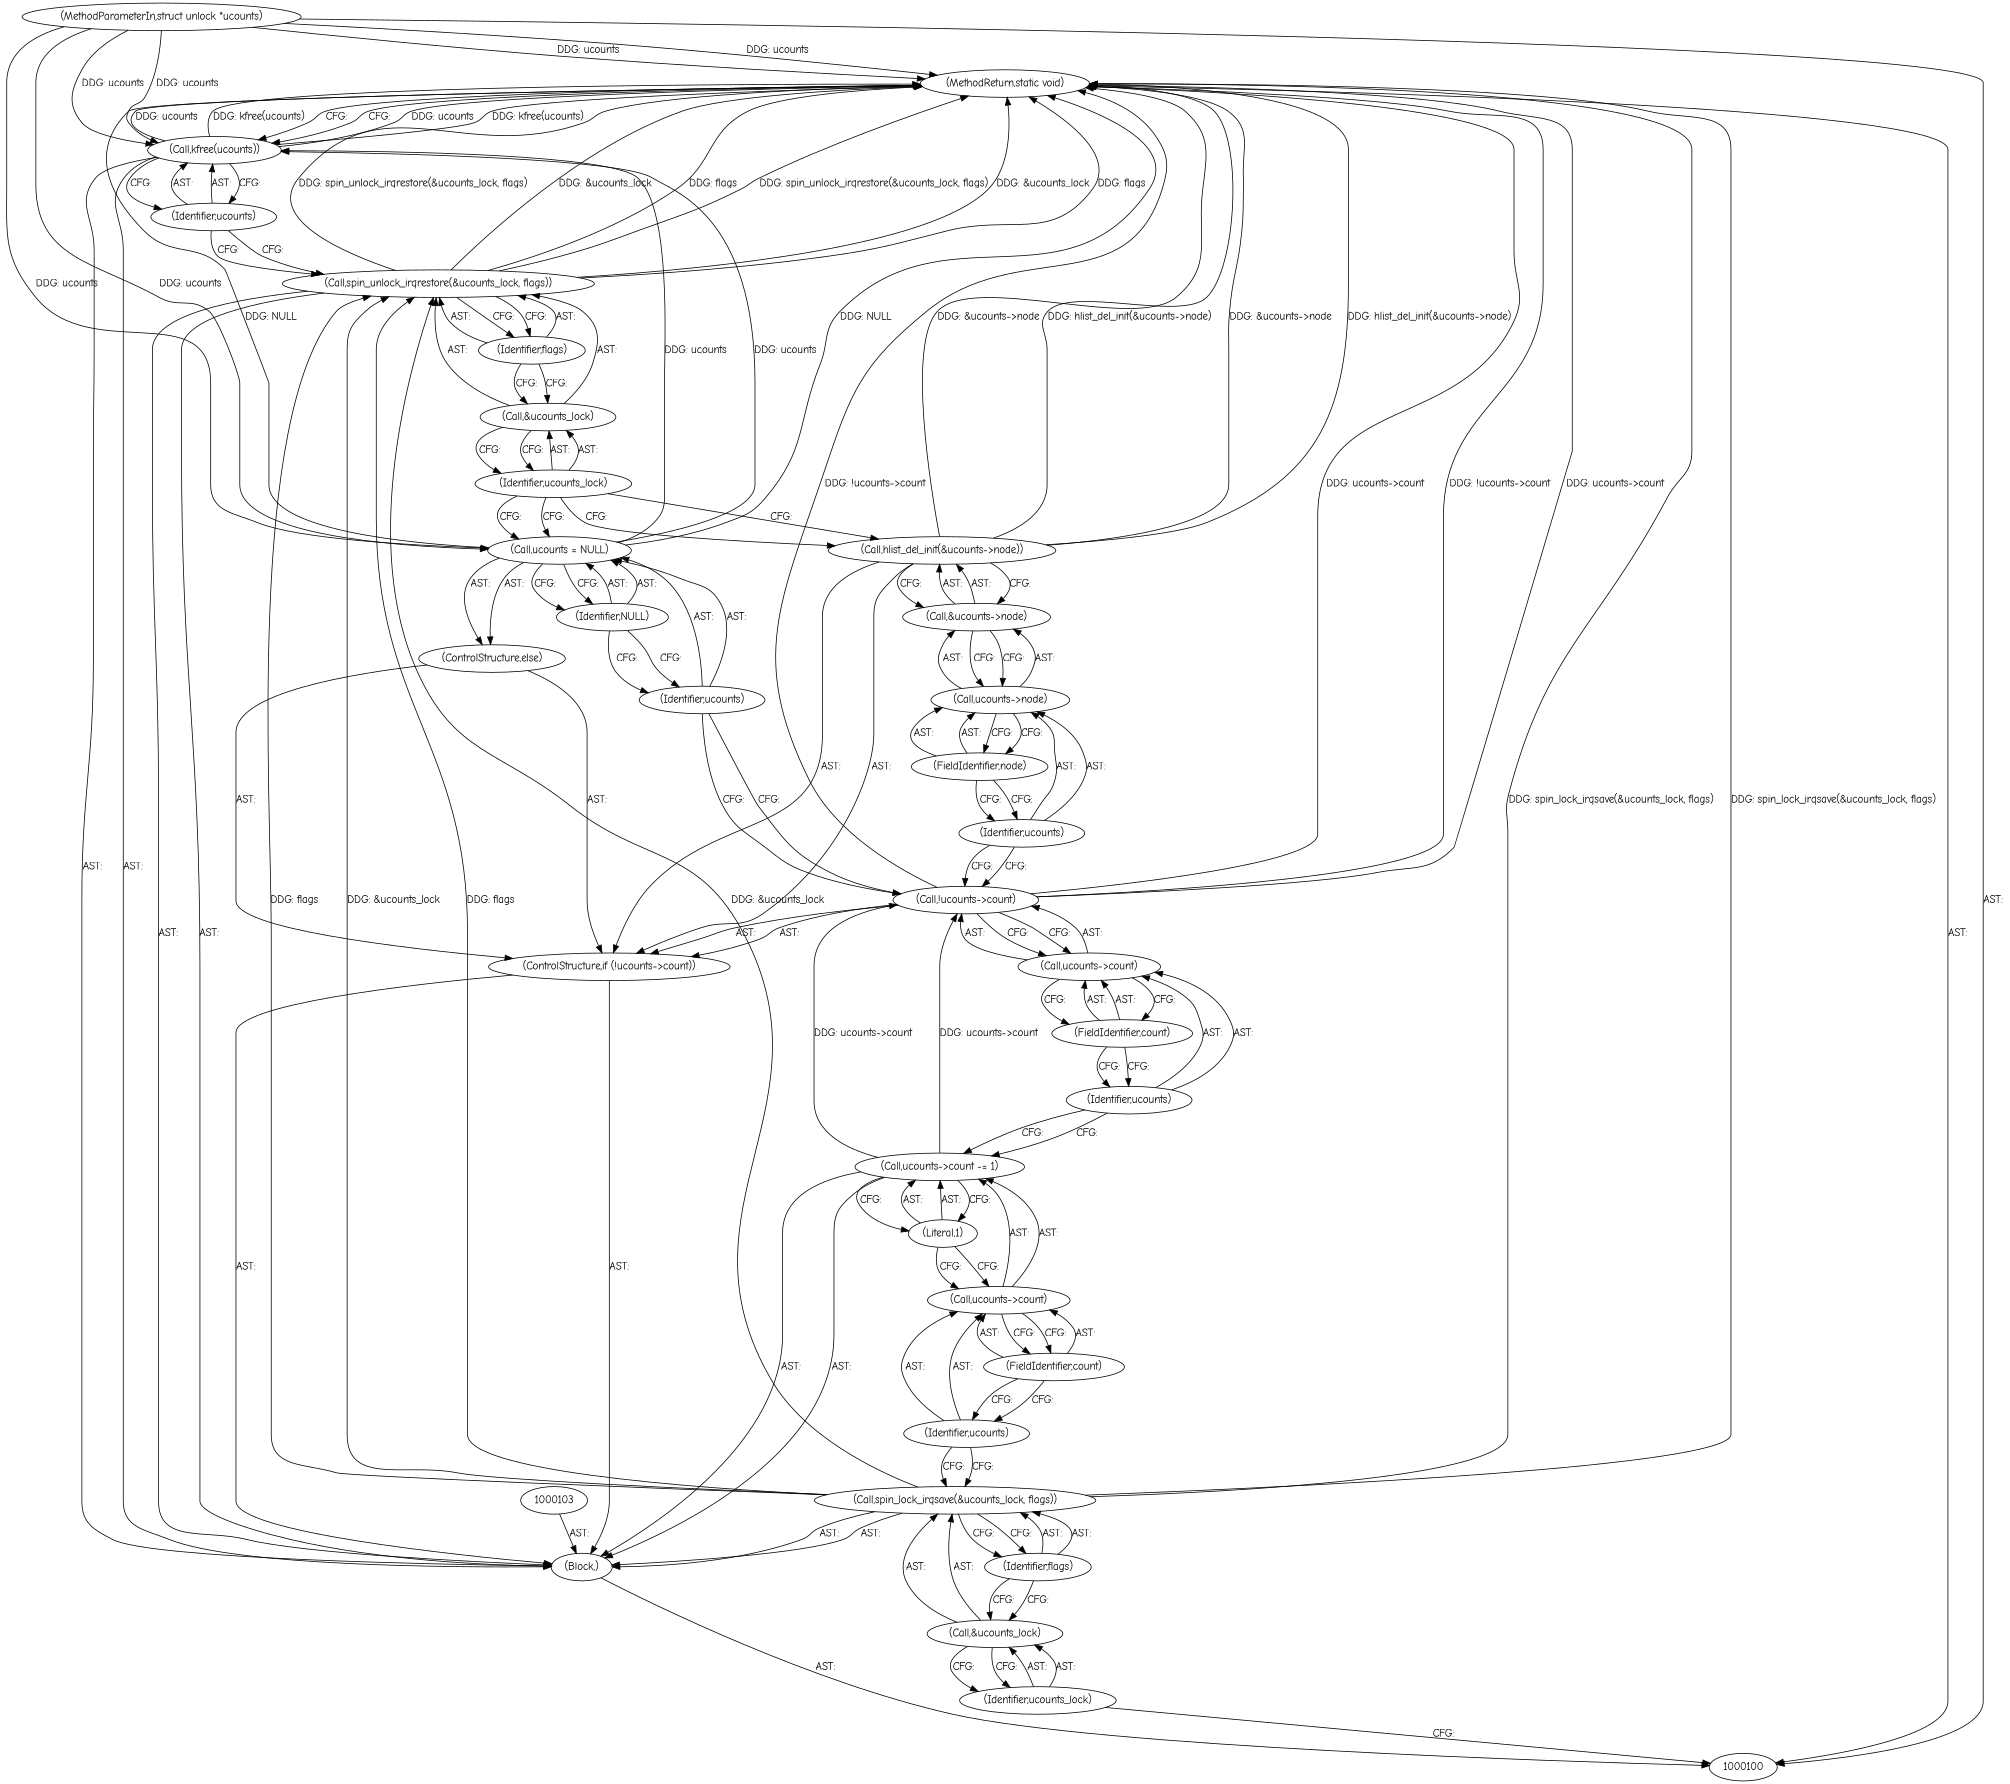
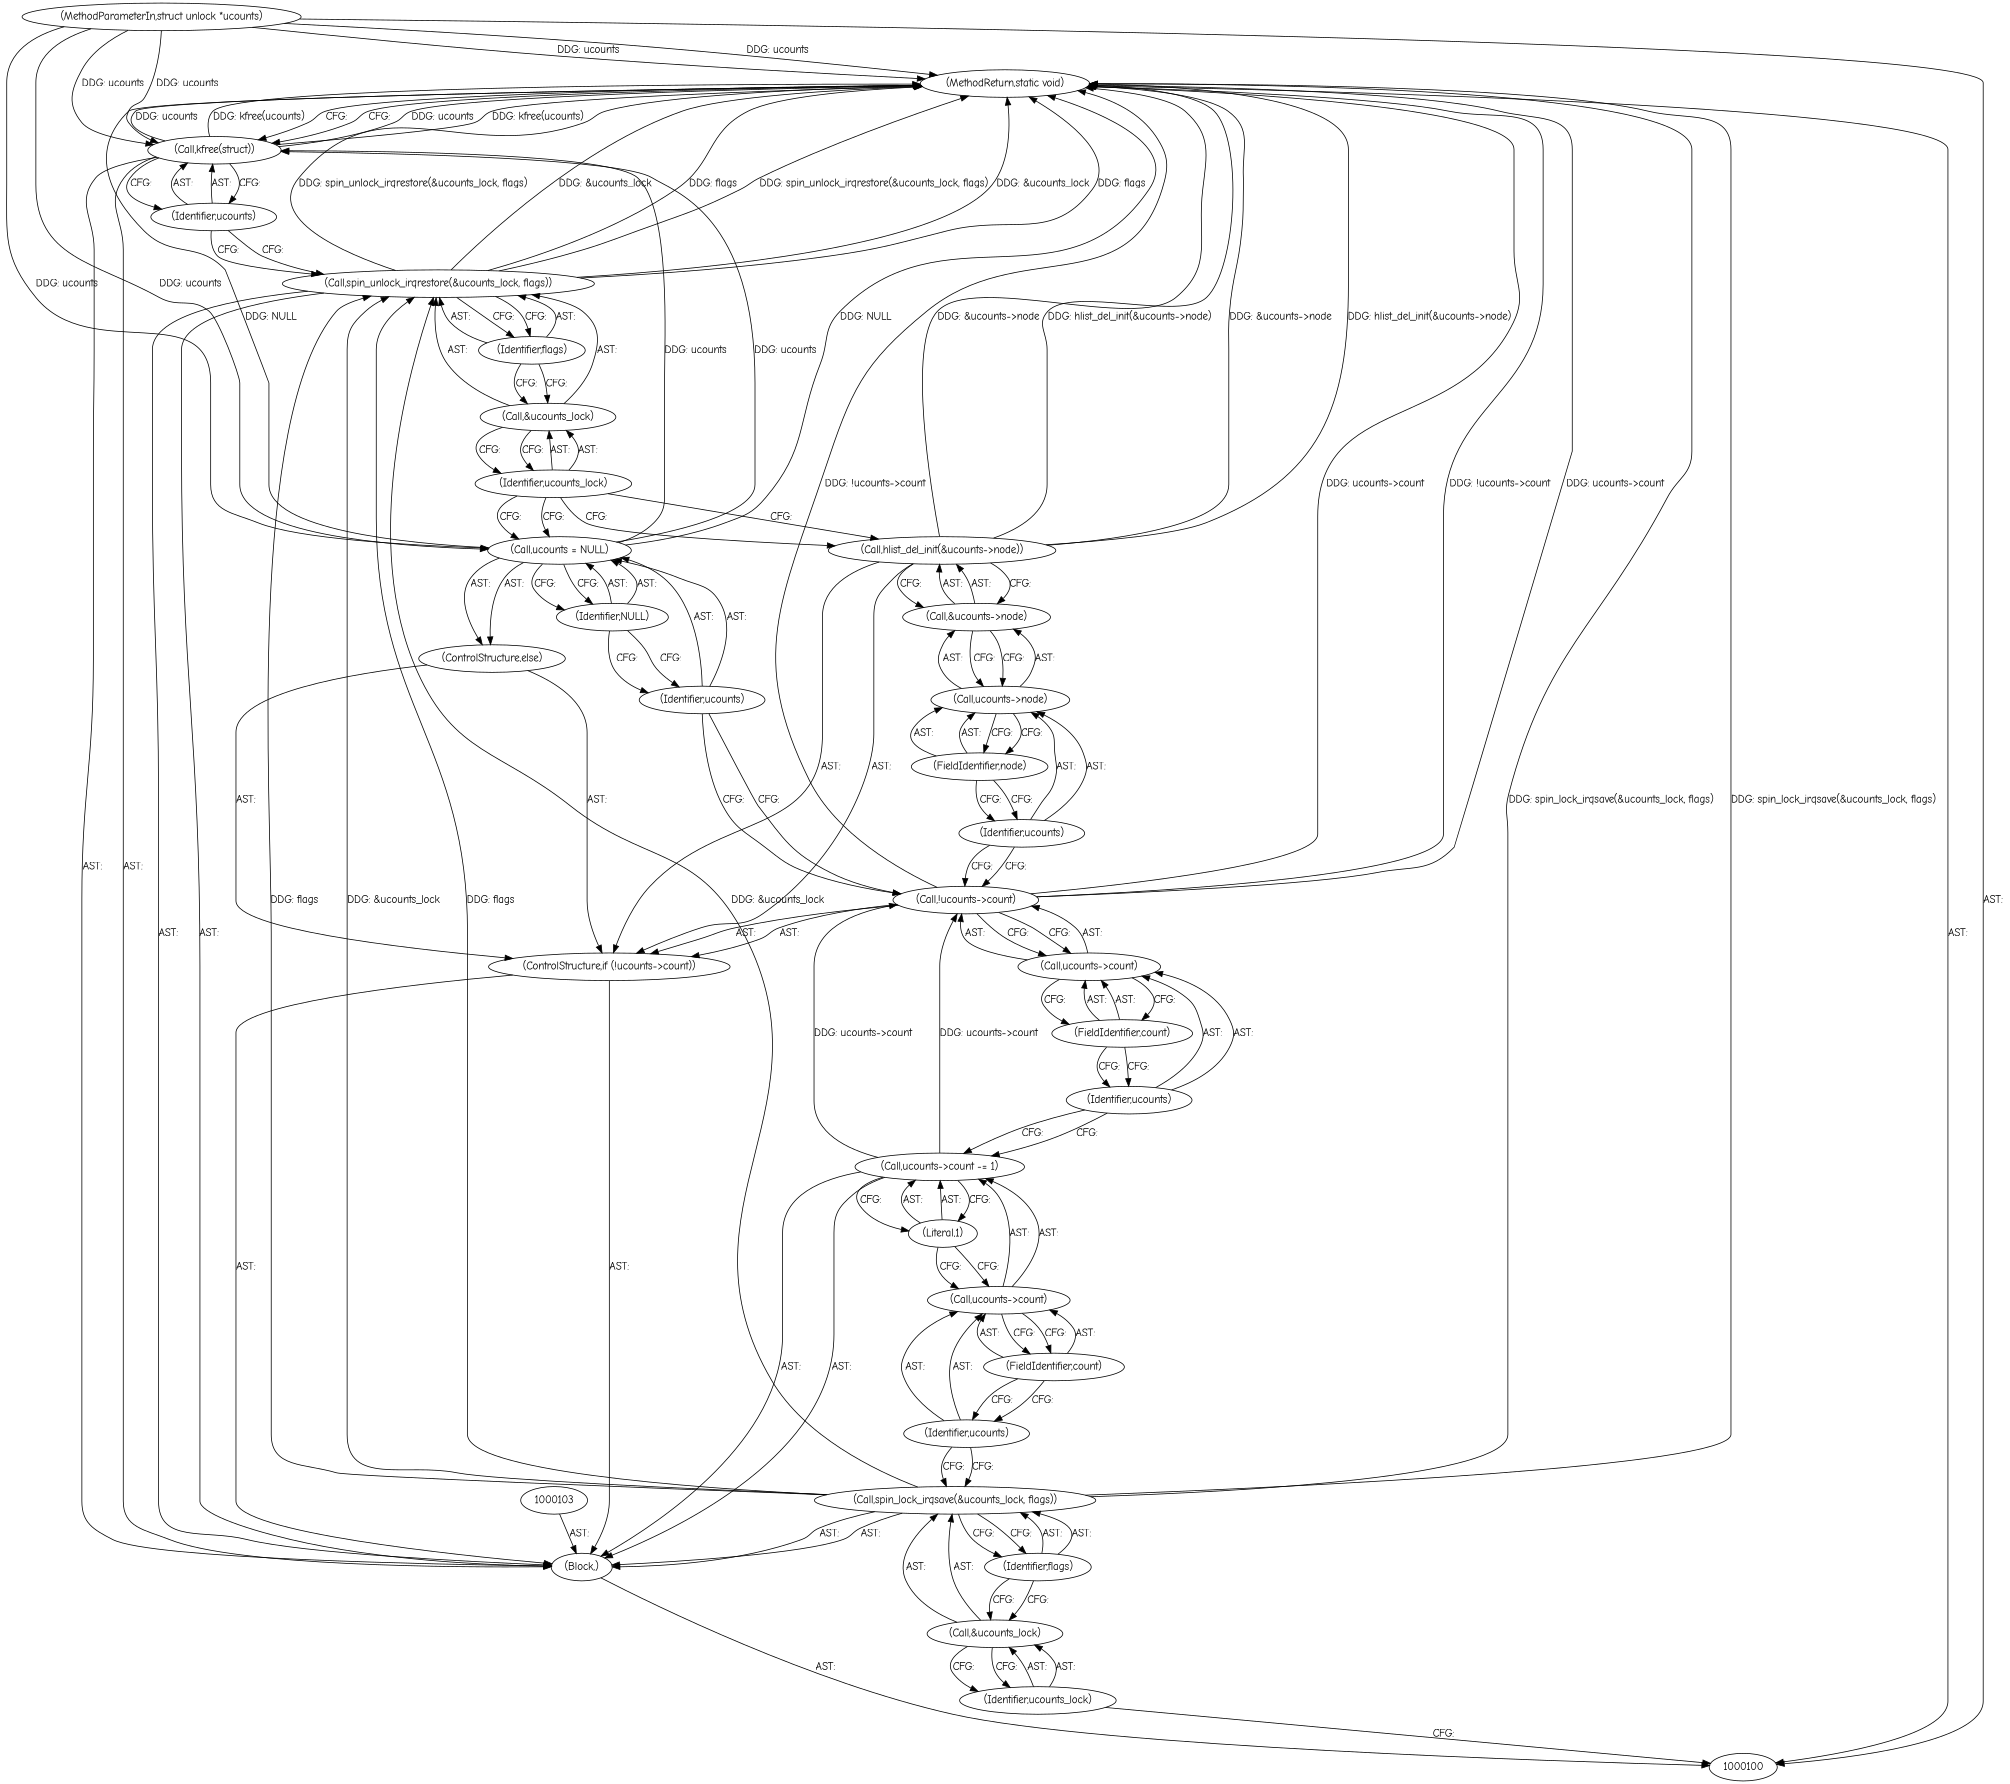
node "(Call,kfree(ucounts))": label "(Call,kfree(ucounts))" -> "(Call,kfree(struct))"
